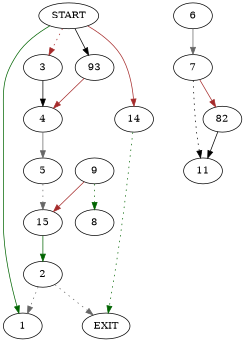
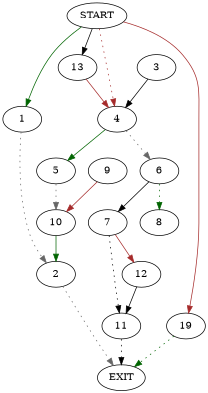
edge "6" -> "7": color gray40 -> black
edge "START" -> "3": now "START" -> "4"
node "93": label "93" -> "13"
node "14": label "14" -> "19"
node "82": label "82" -> "12"
edge "4" -> "5": color gray40 -> darkgreen
edge "4" -> "6": added
edge "9" -> "8": now "6" -> "8"
node "15": label "15" -> "10"
edge "2" -> "1": reversed
edge "11" -> "EXIT": added
